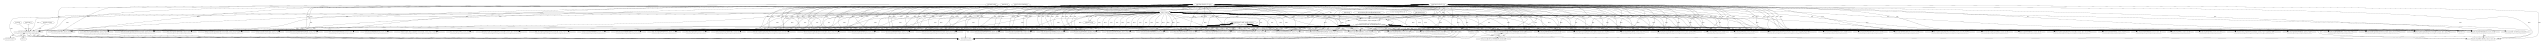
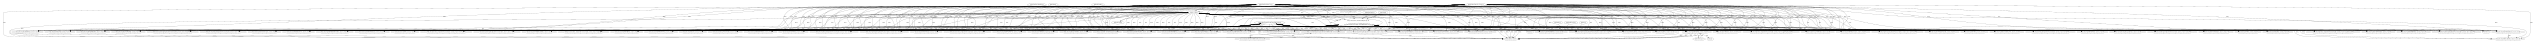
edge "(Identifier,stderr)" -> "(Call,decompileWITH(n, actions, maxn))": now "(MethodParameterIn,int n)" -> "(Call,decompileWITH(n, actions, maxn))"
node "(Call,actions[n].SWF_ACTIONRECORD.Offset)": removed
